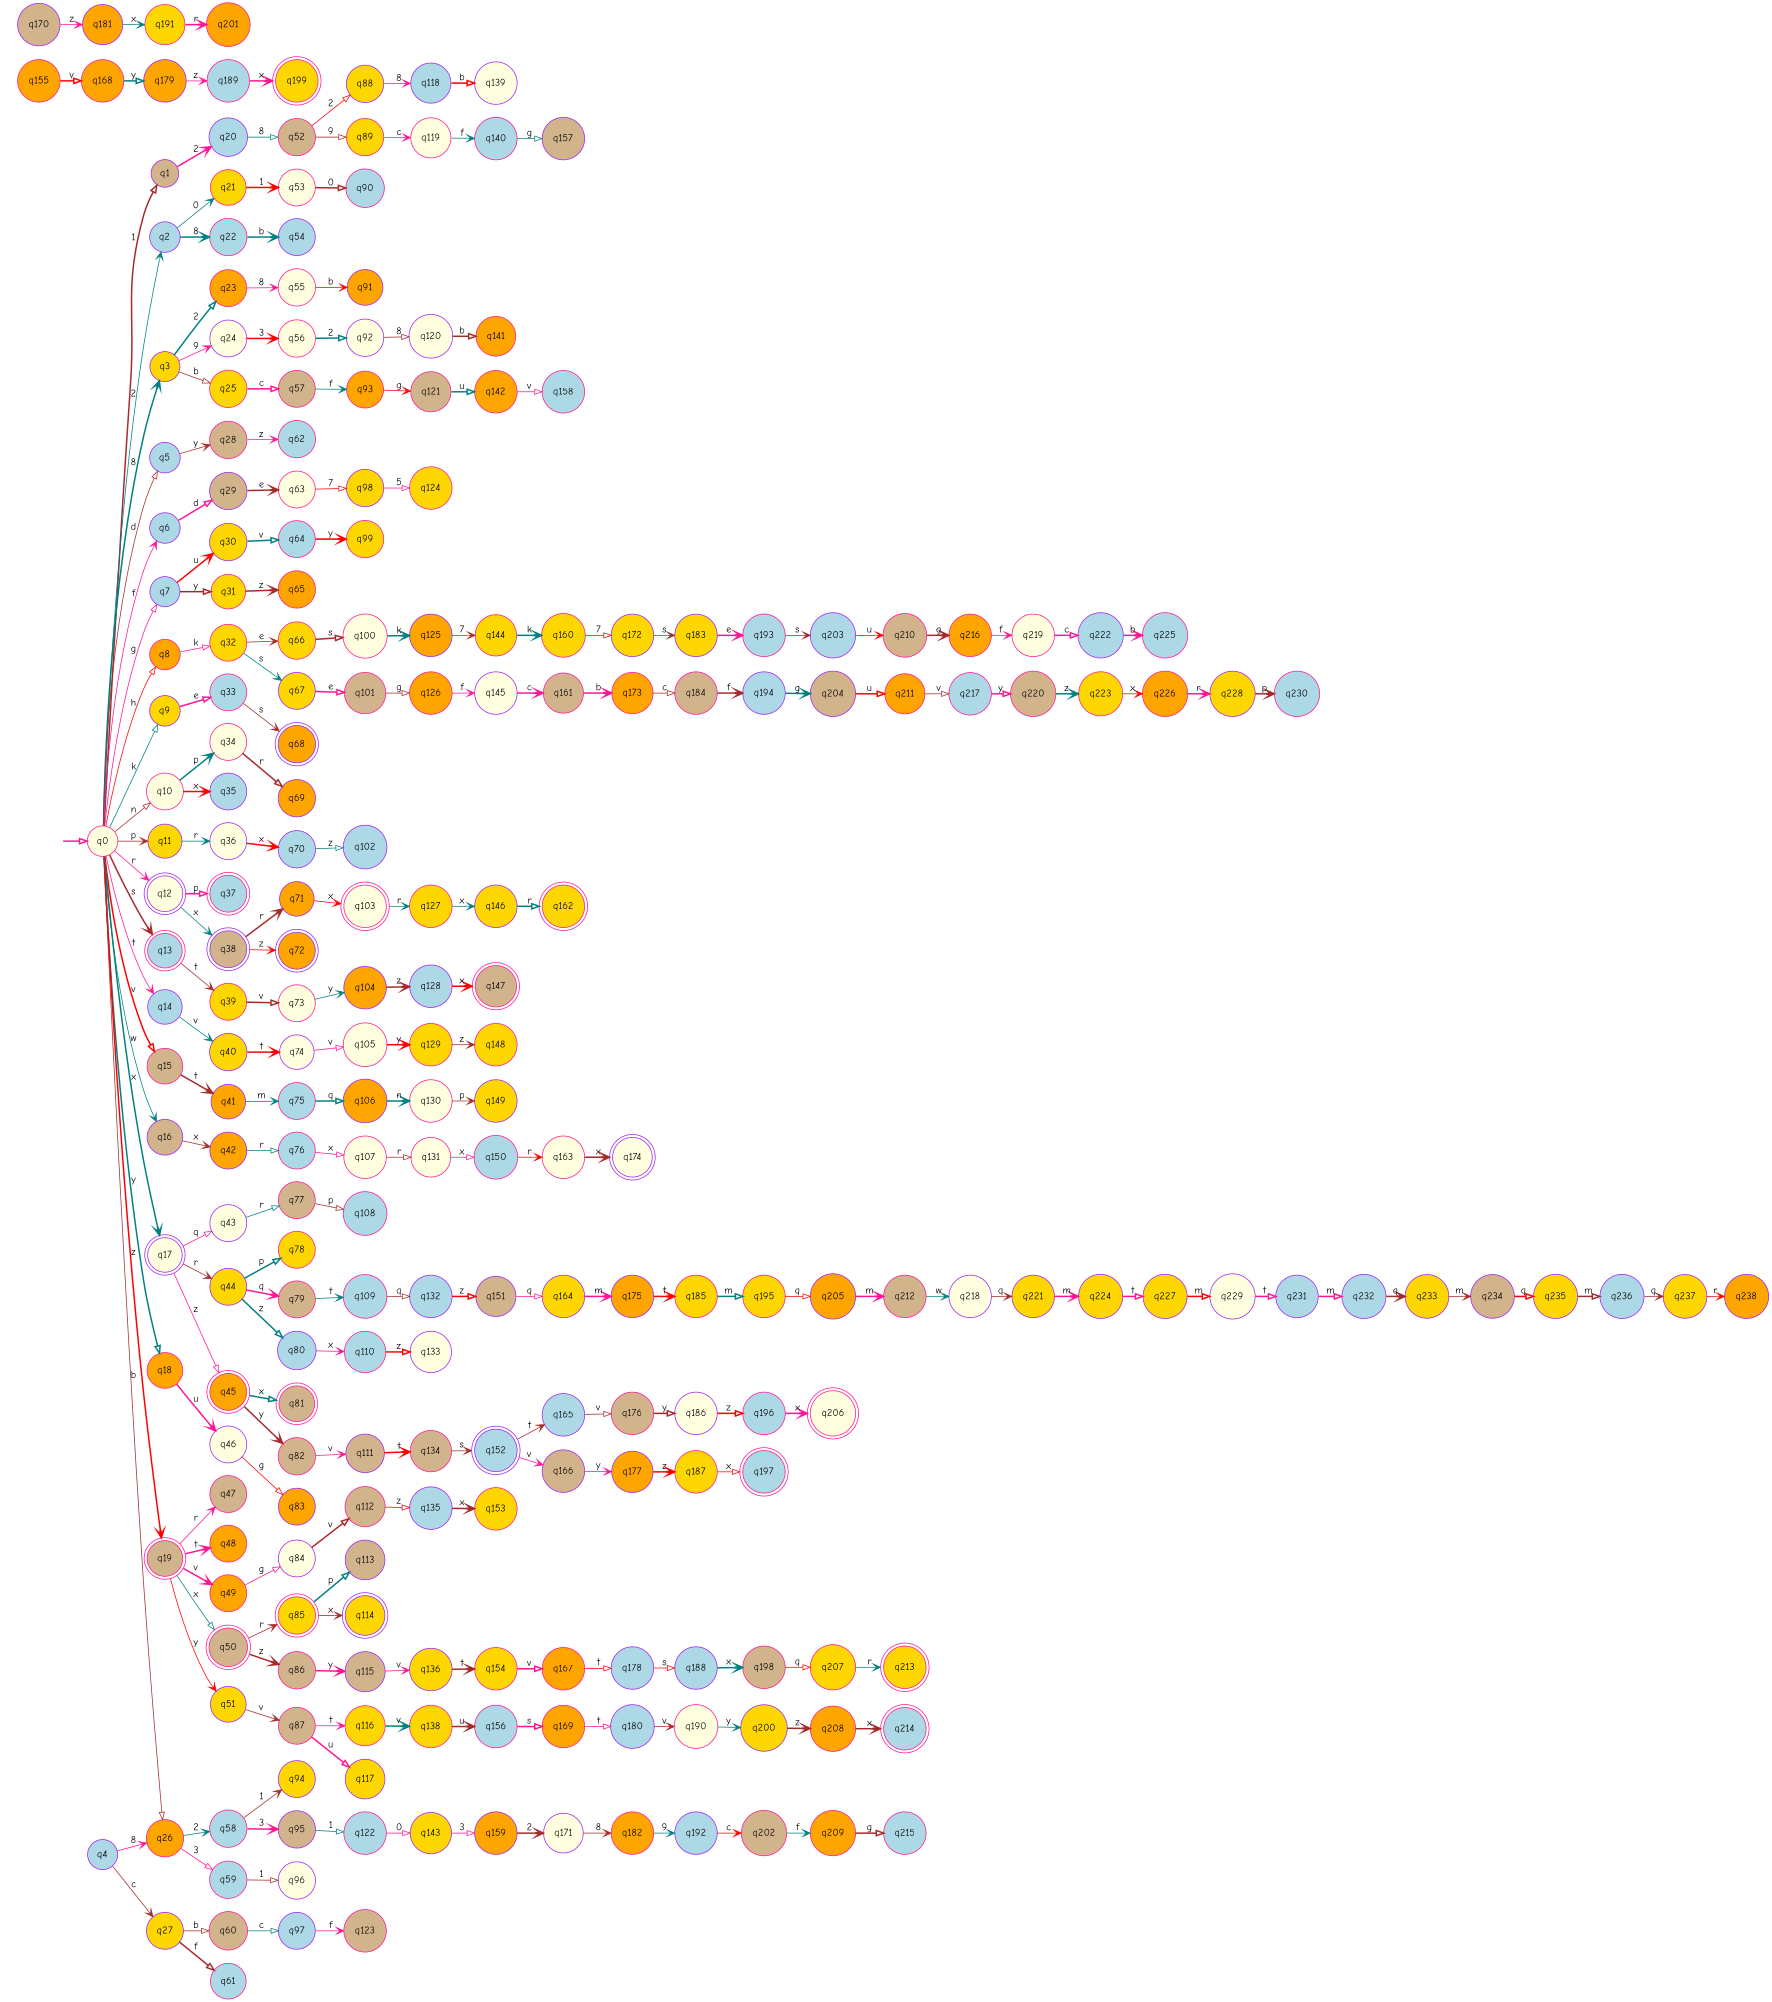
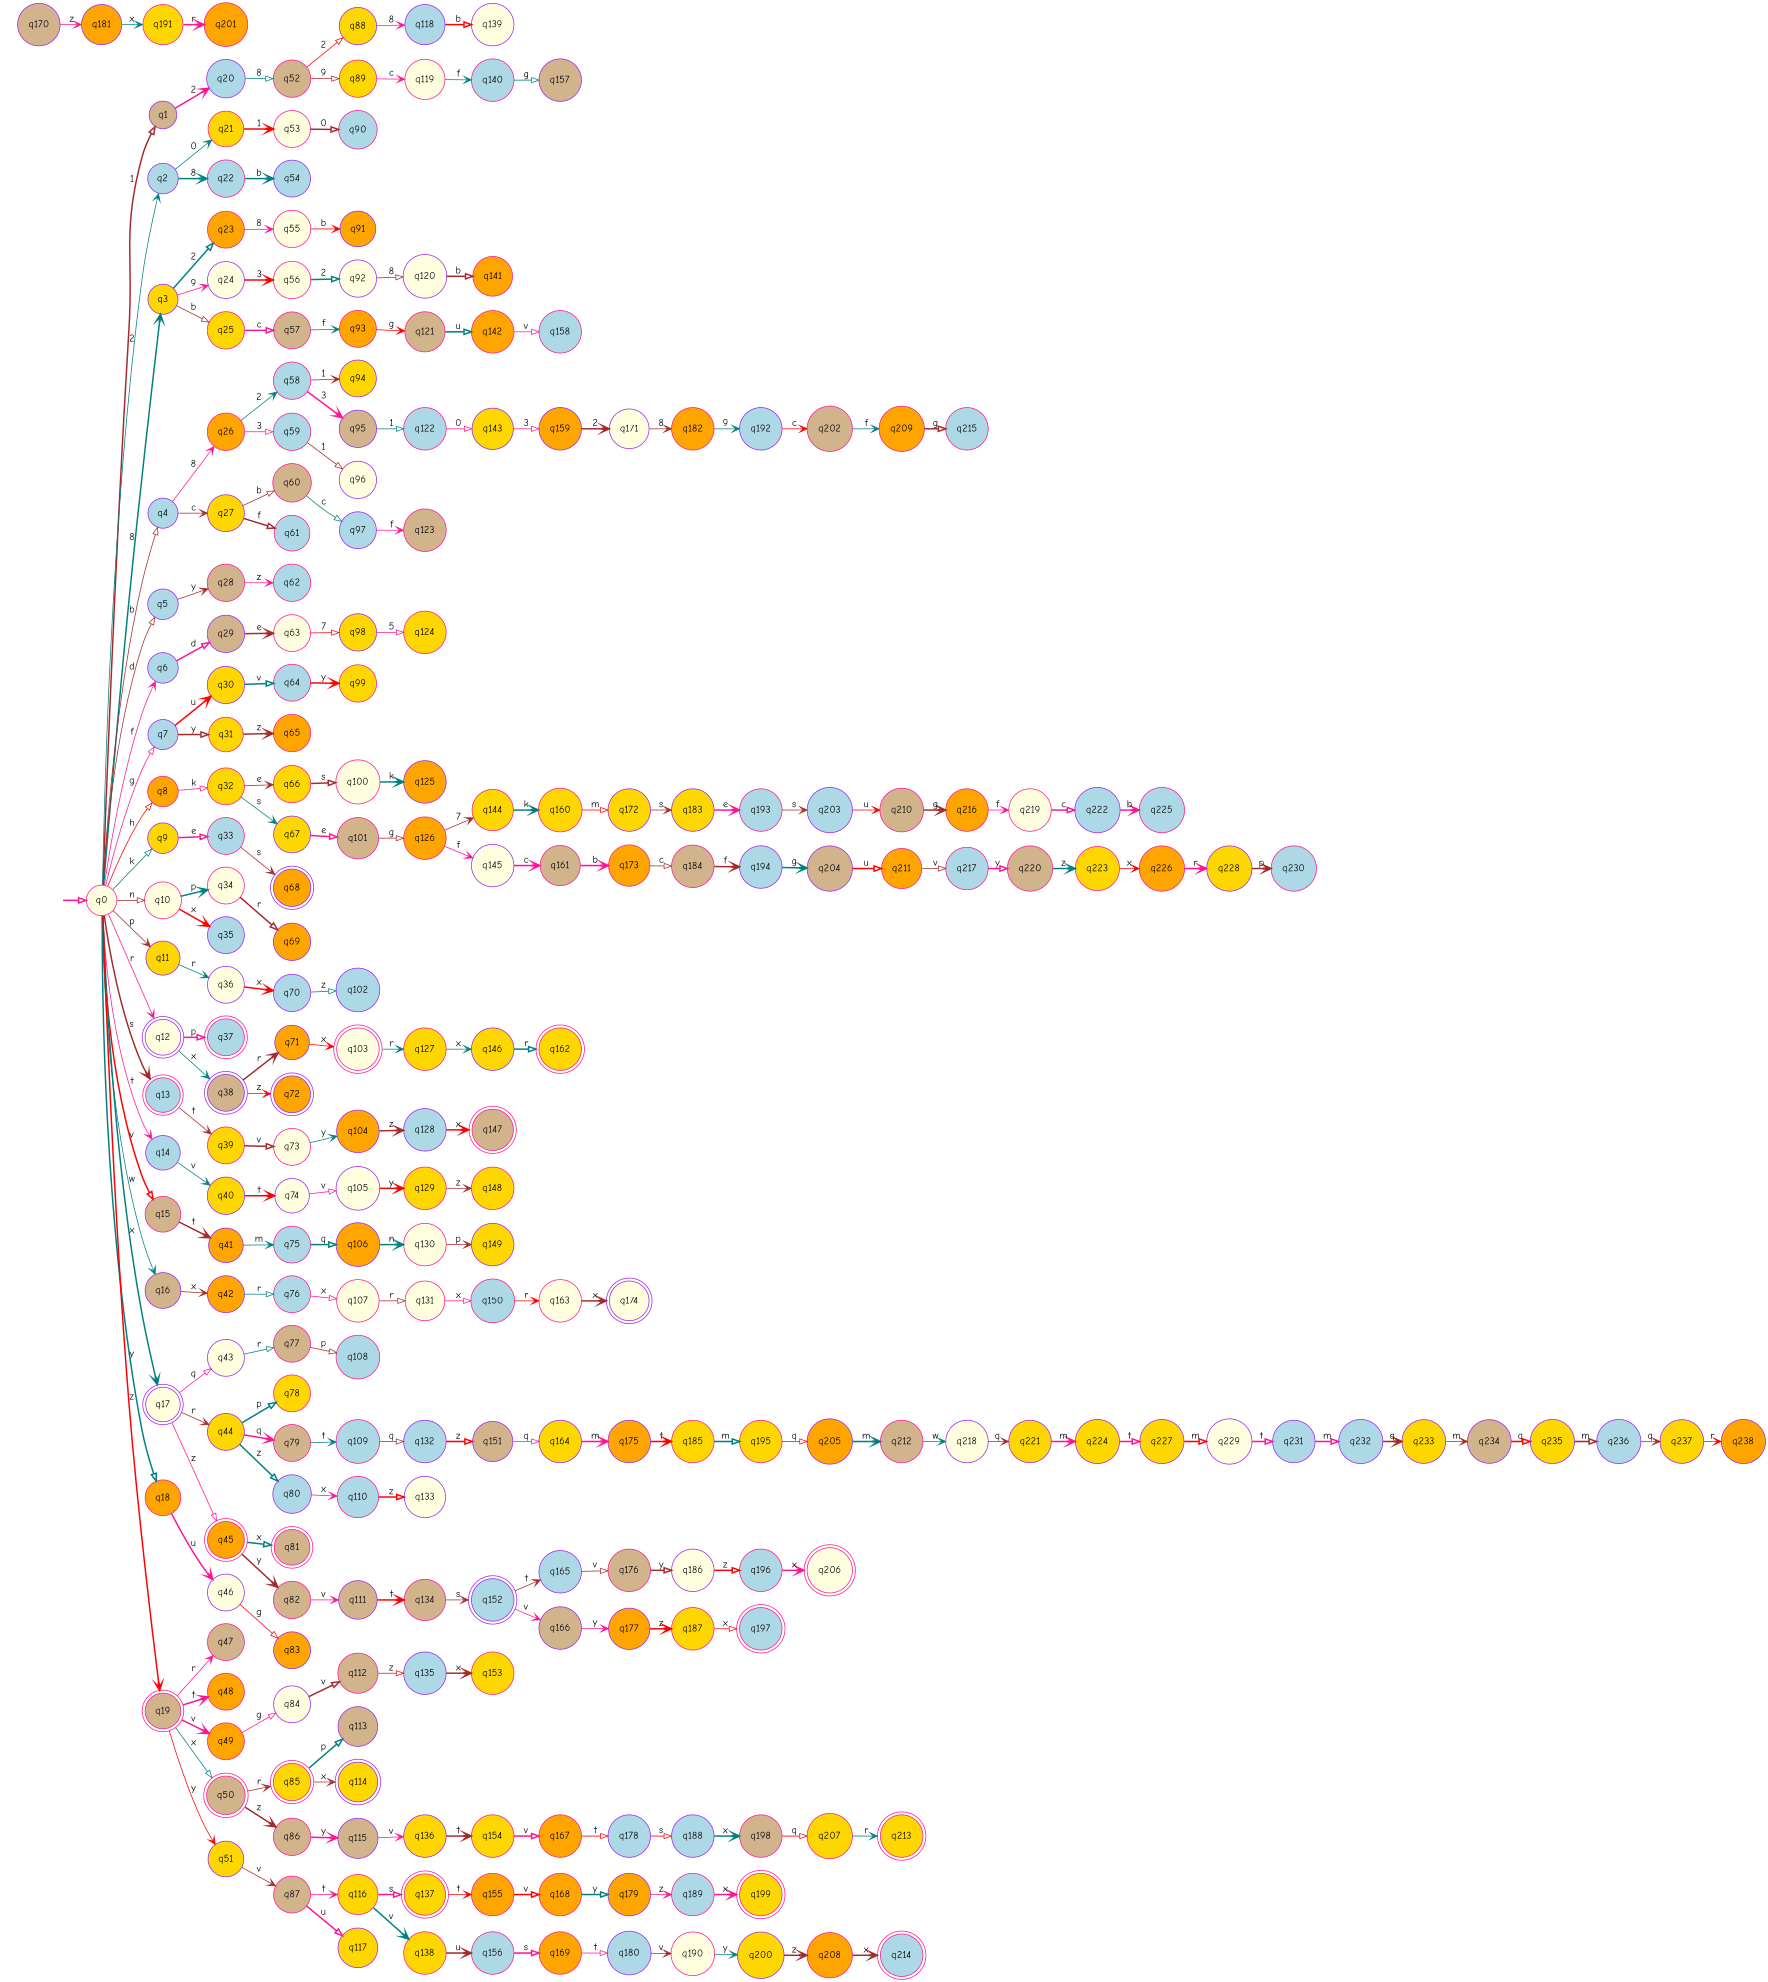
edge "q160" -> "q172": label "7" -> "m"
edge "q125" -> "q144": now "q126" -> "q144"
node "q105": color deeppink -> purple
edge "q205" -> "q212": color deeppink -> teal
edge "q0" -> "q26": now "q0" -> "q4"
node "q137": added
